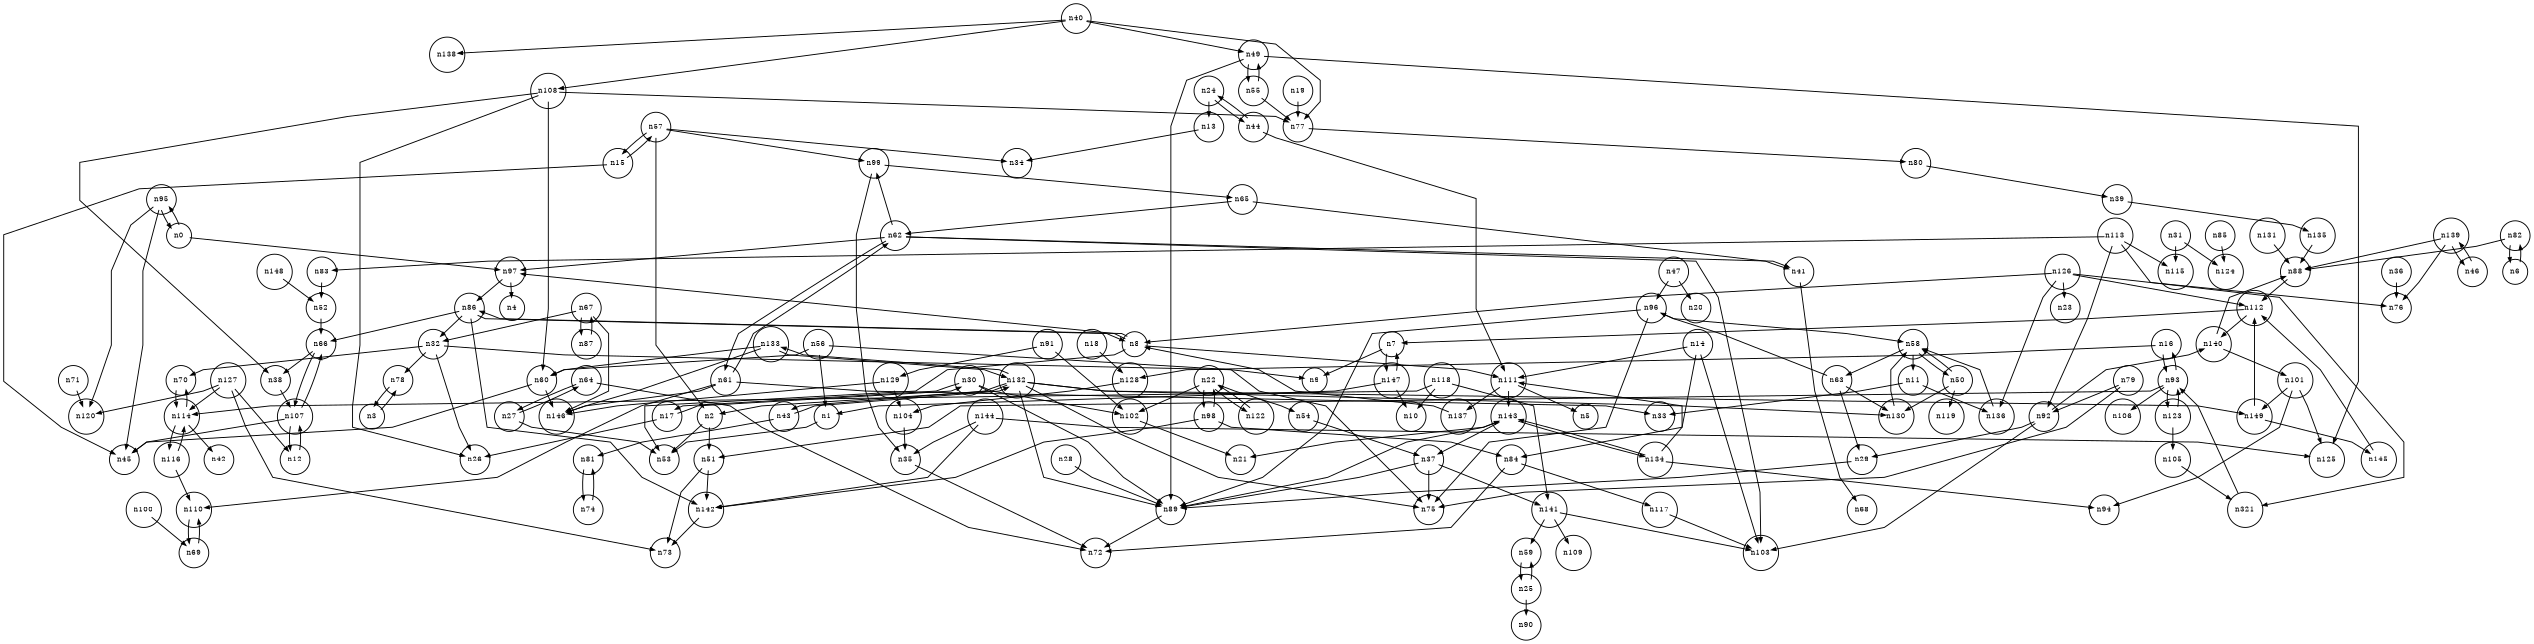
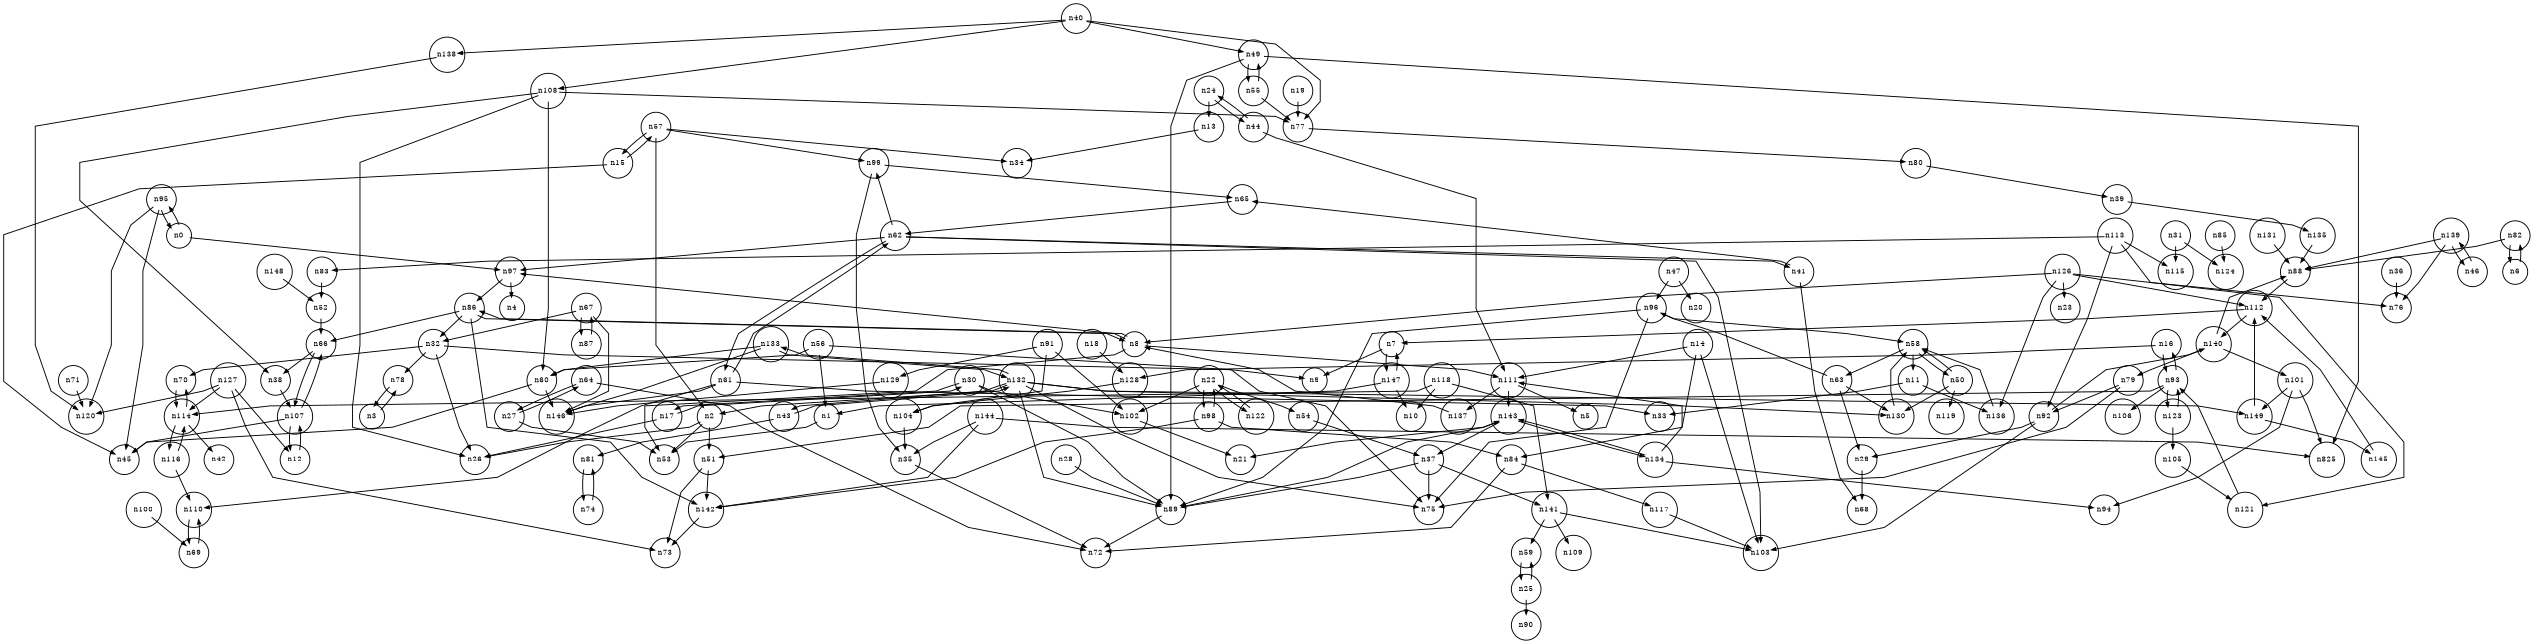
edge "n138" -> "n120": added
edge "n65" -> "n41": reversed
edge "n140" -> "n79": added
edge "n129" -> "n104": now "n91" -> "n104"
edge "n2" -> "n26": added
node "n125": label "n125" -> "n825"
edge "n29" -> "n89": now "n29" -> "n68"
node "n321": label "n321" -> "n121"
